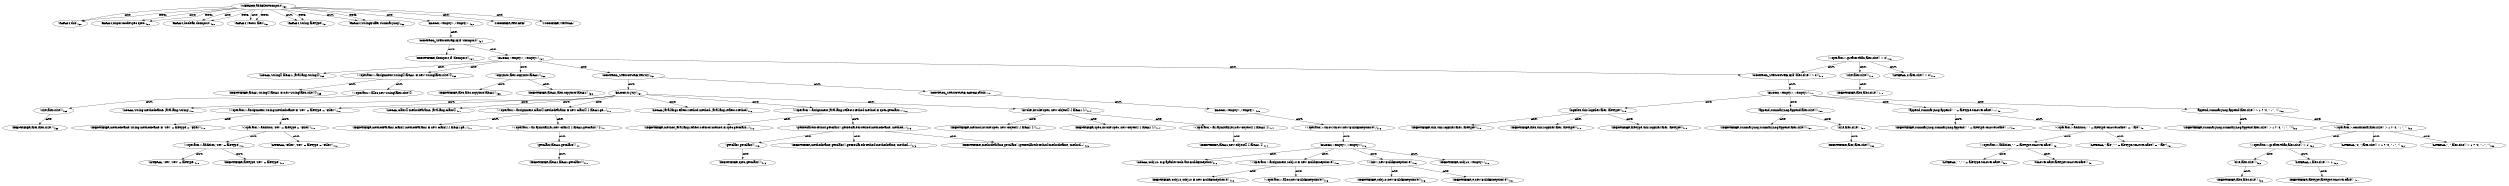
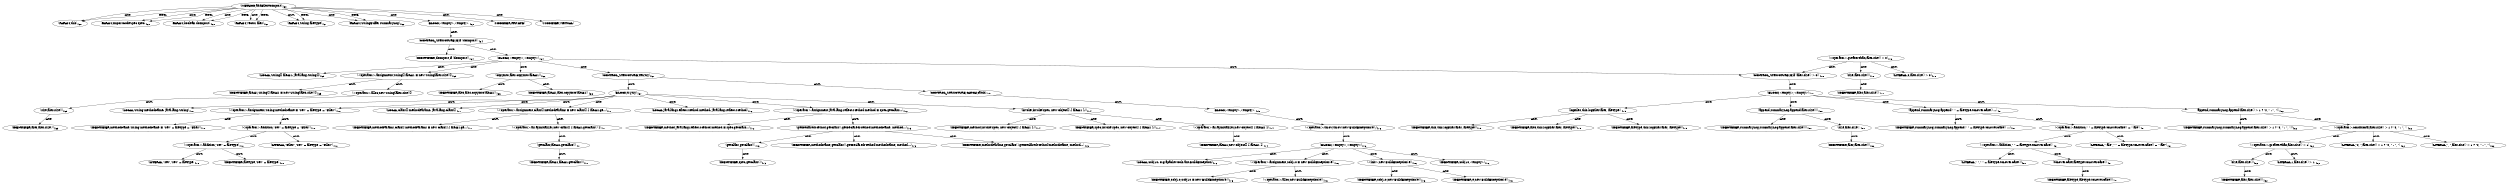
edge "(LITERAL,1,files.size() > 1)" -> "(IDENTIFIER,fileType,fileType.toLowerCase())": now "(toLowerCase,fileType.toLowerCase())" -> "(IDENTIFIER,fileType,fileType.toLowerCase())"
